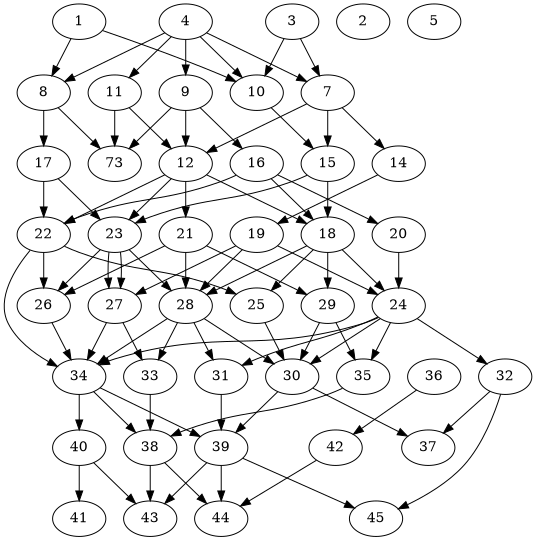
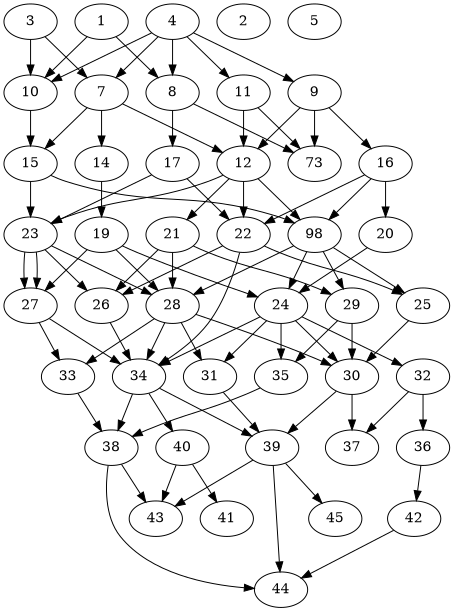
node "18": label "18" -> "98"
edge "32" -> "45": now "32" -> "36"
